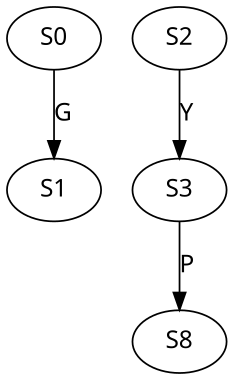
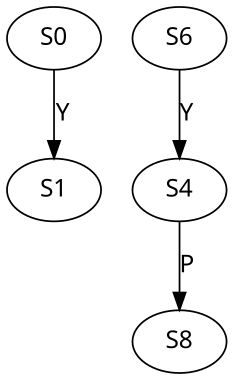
node "S2": label "S2" -> "S6"
edge "S0" -> "S1": label "G" -> "Y"
node "S3": label "S3" -> "S4"
